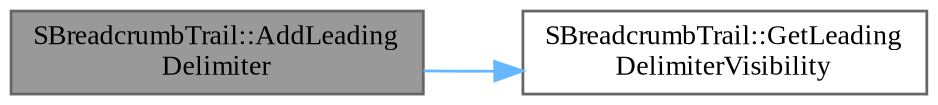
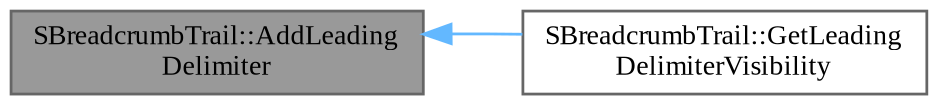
edge "SBreadcrumbTrail::AddLeading Delimiter" -> "SBreadcrumbTrail::GetLeading DelimiterVisibility": reversed
